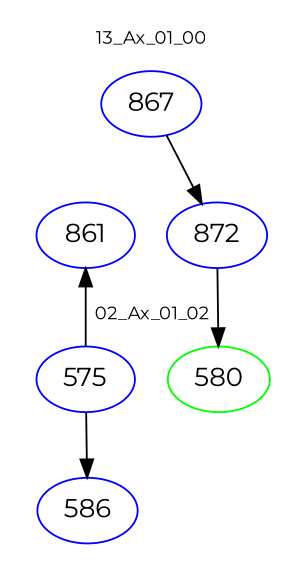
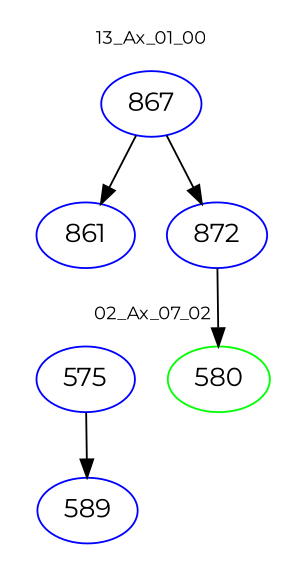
cluster "02_Ax_01_02": label "02_Ax_01_02" -> "02_Ax_07_02"
edge "575" -> "861": now "867" -> "861"
node "586": label "586" -> "589"
